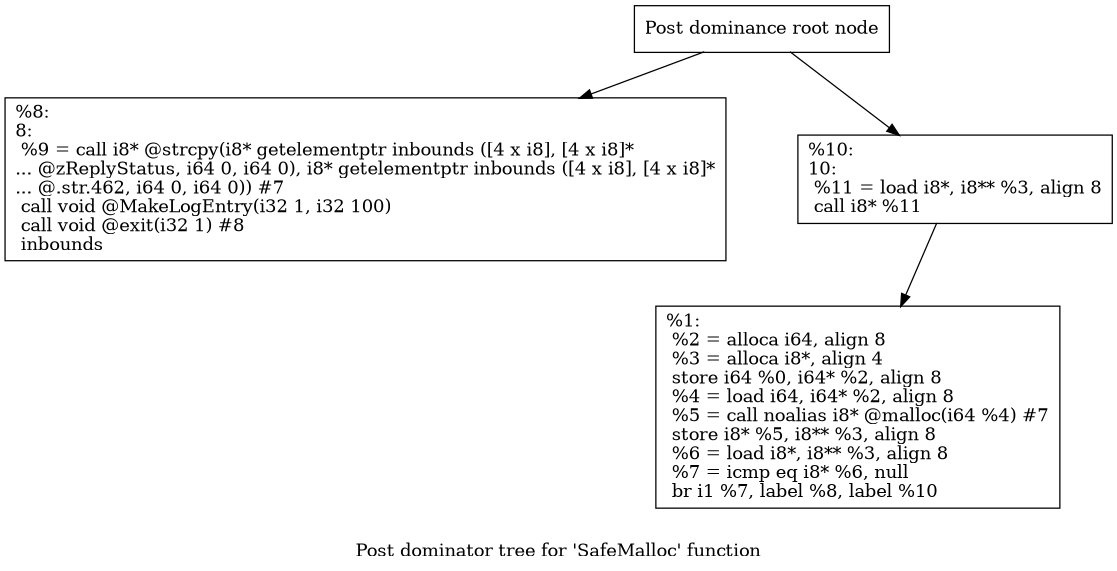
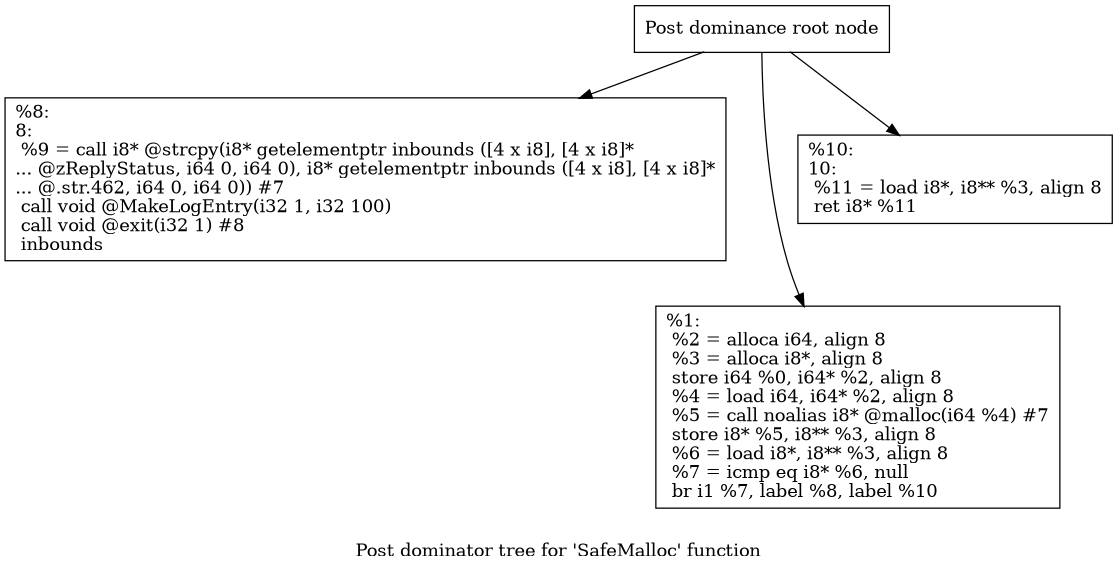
node "%10:": text "call i8* %11" -> "ret i8* %11"
edge "%10:" -> "%1:": now "Post dominance root node" -> "%1:"
node "%1:": text "%3 = alloca i8*, align 4" -> "%3 = alloca i8*, align 8"
